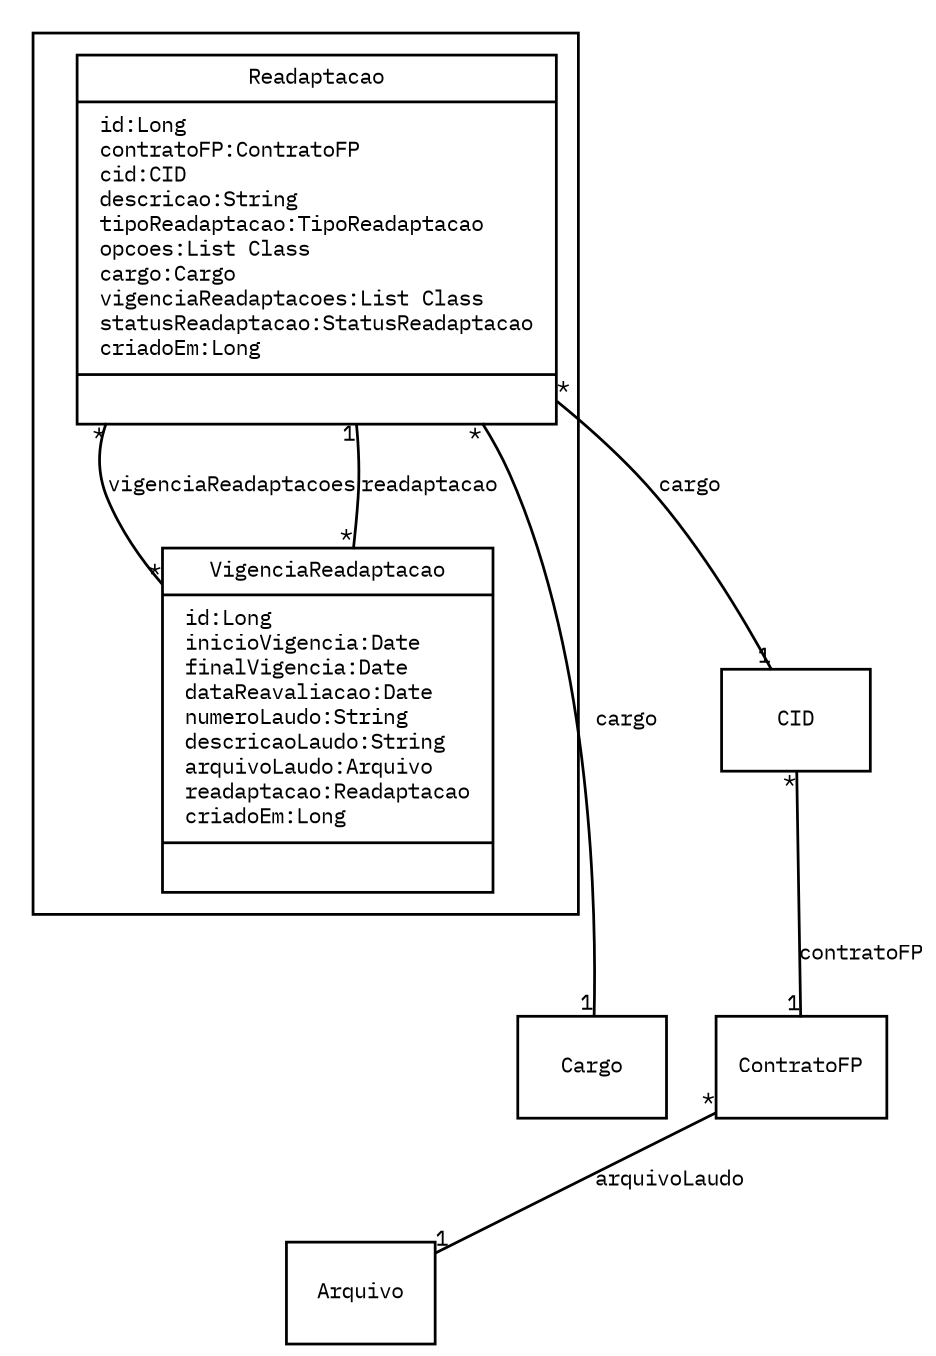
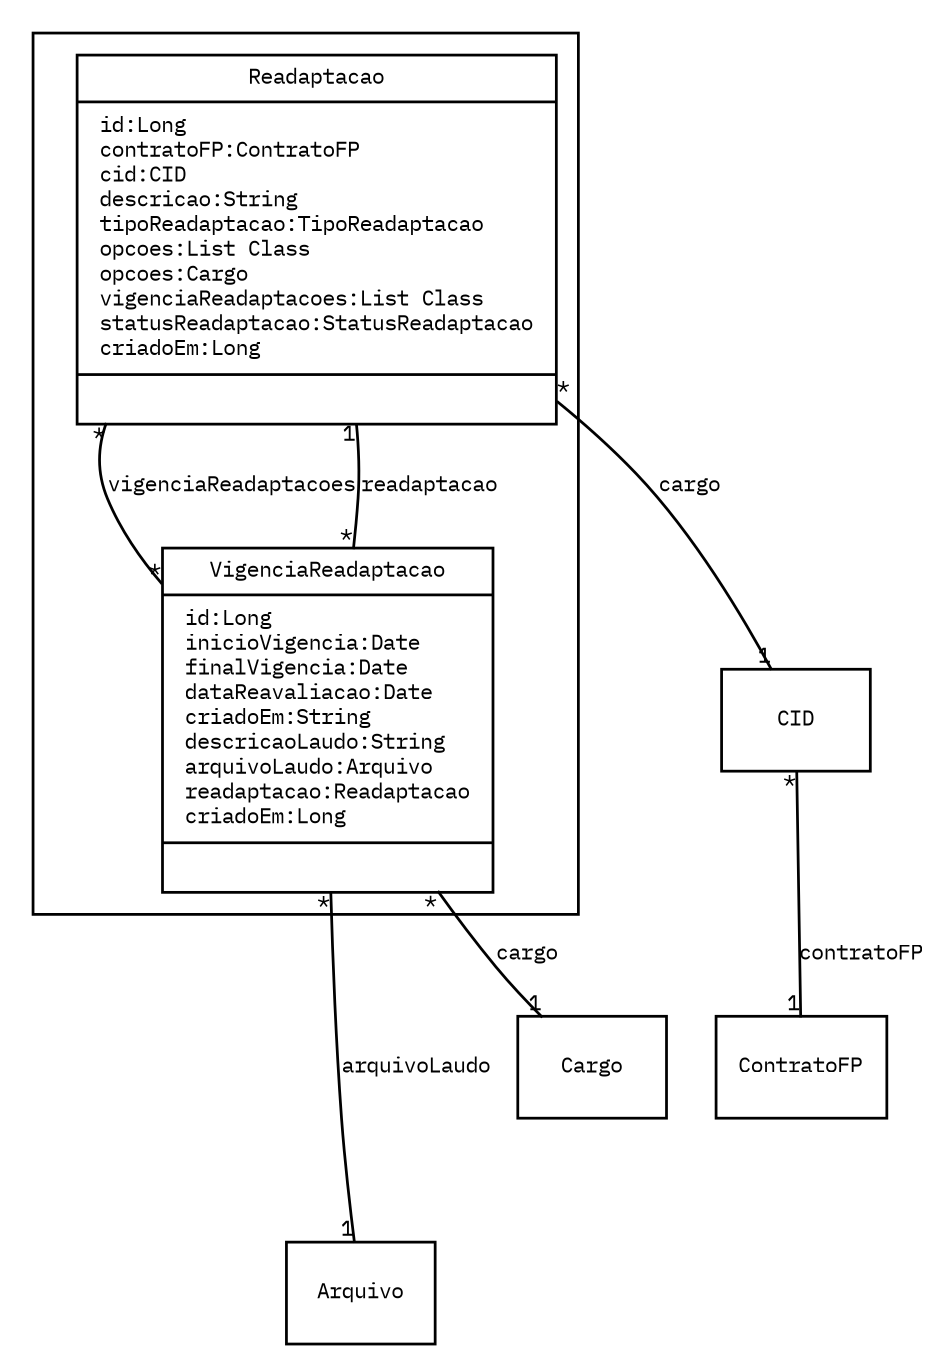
node "Readaptacao": text "cargo:Cargo" -> "opcoes:Cargo"
edge "Readaptacao" -- "Cargo": now "VigenciaReadaptacao" -- "Cargo"
node "VigenciaReadaptacao": text "numeroLaudo:String" -> "criadoEm:String"
edge "ContratoFP" -- "Arquivo": now "VigenciaReadaptacao" -- "Arquivo"
